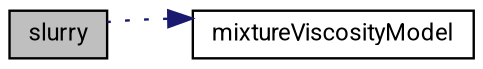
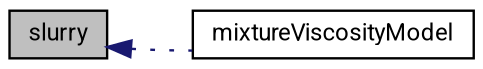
edge "slurry" -> "mixtureViscosityModel": reversed
